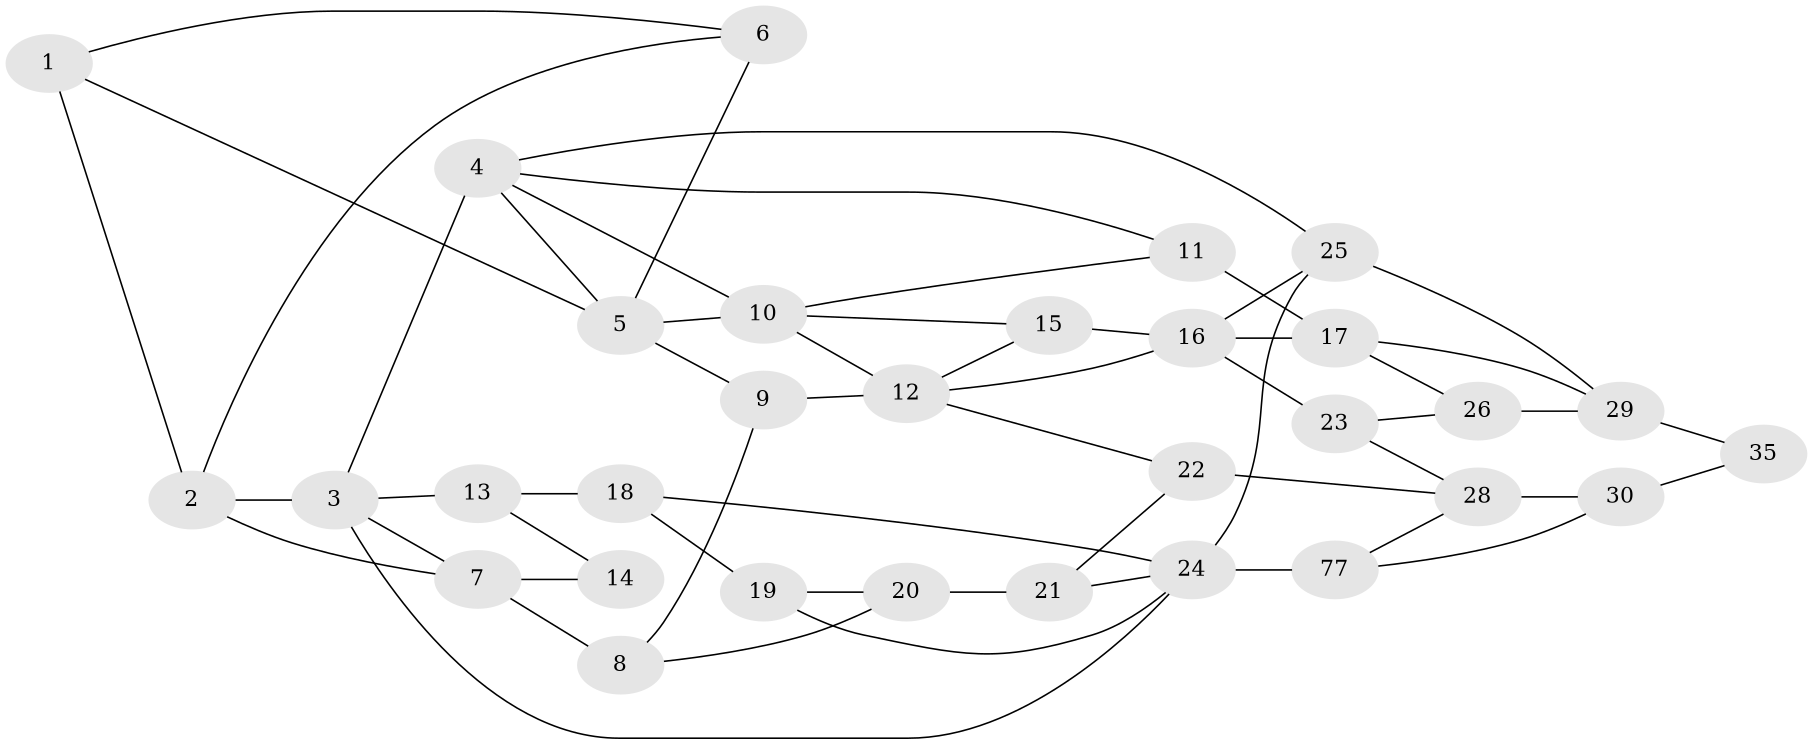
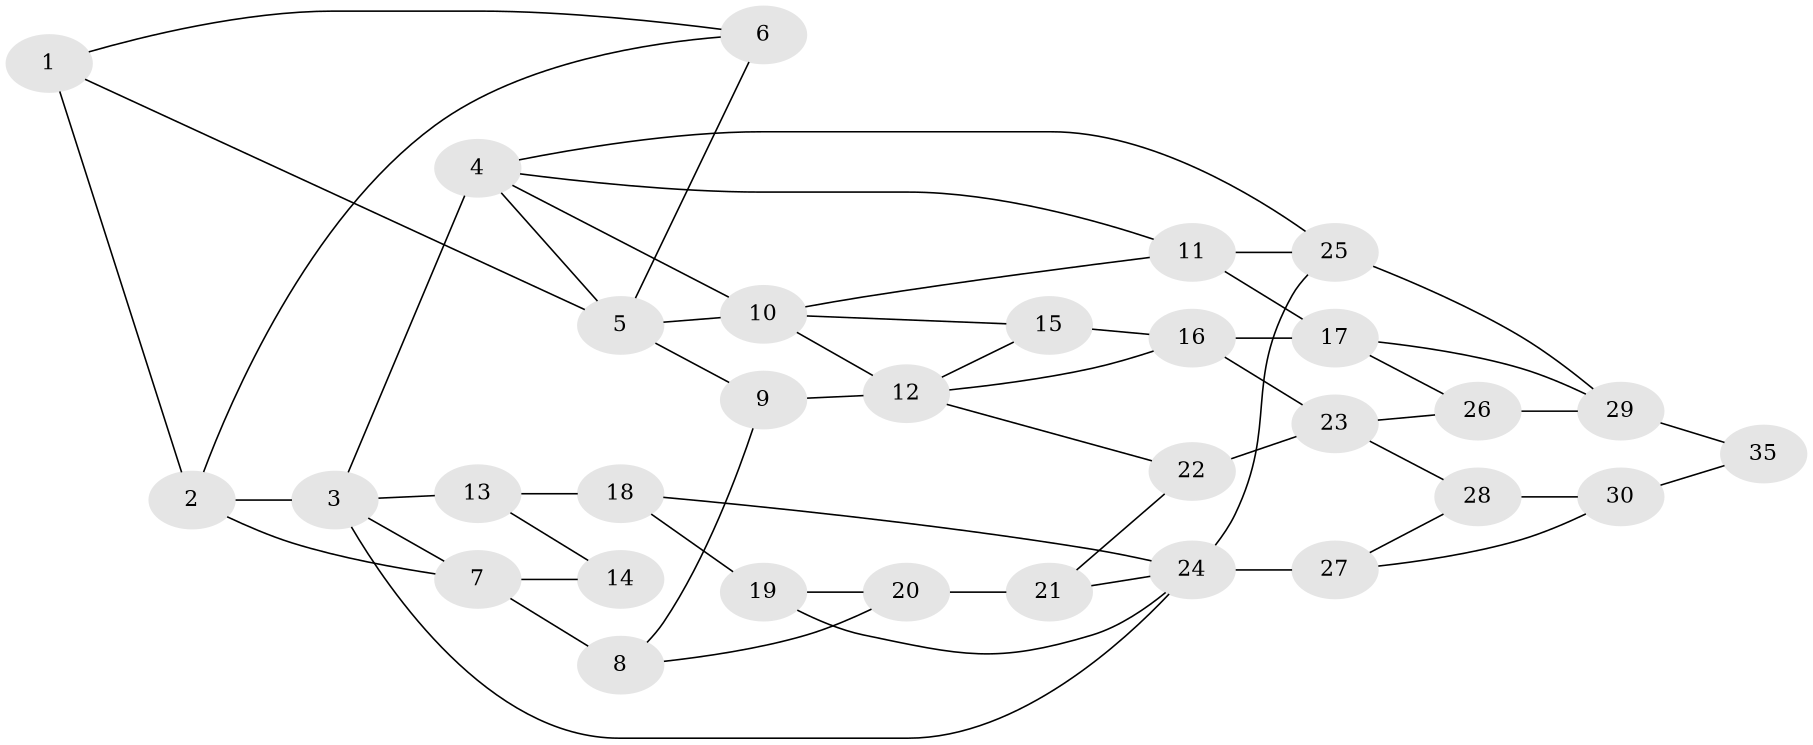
edge "25" -- "16": now "25" -- "11"
edge "22" -- "28": now "22" -- "23"
node "77": label "77" -> "27"
